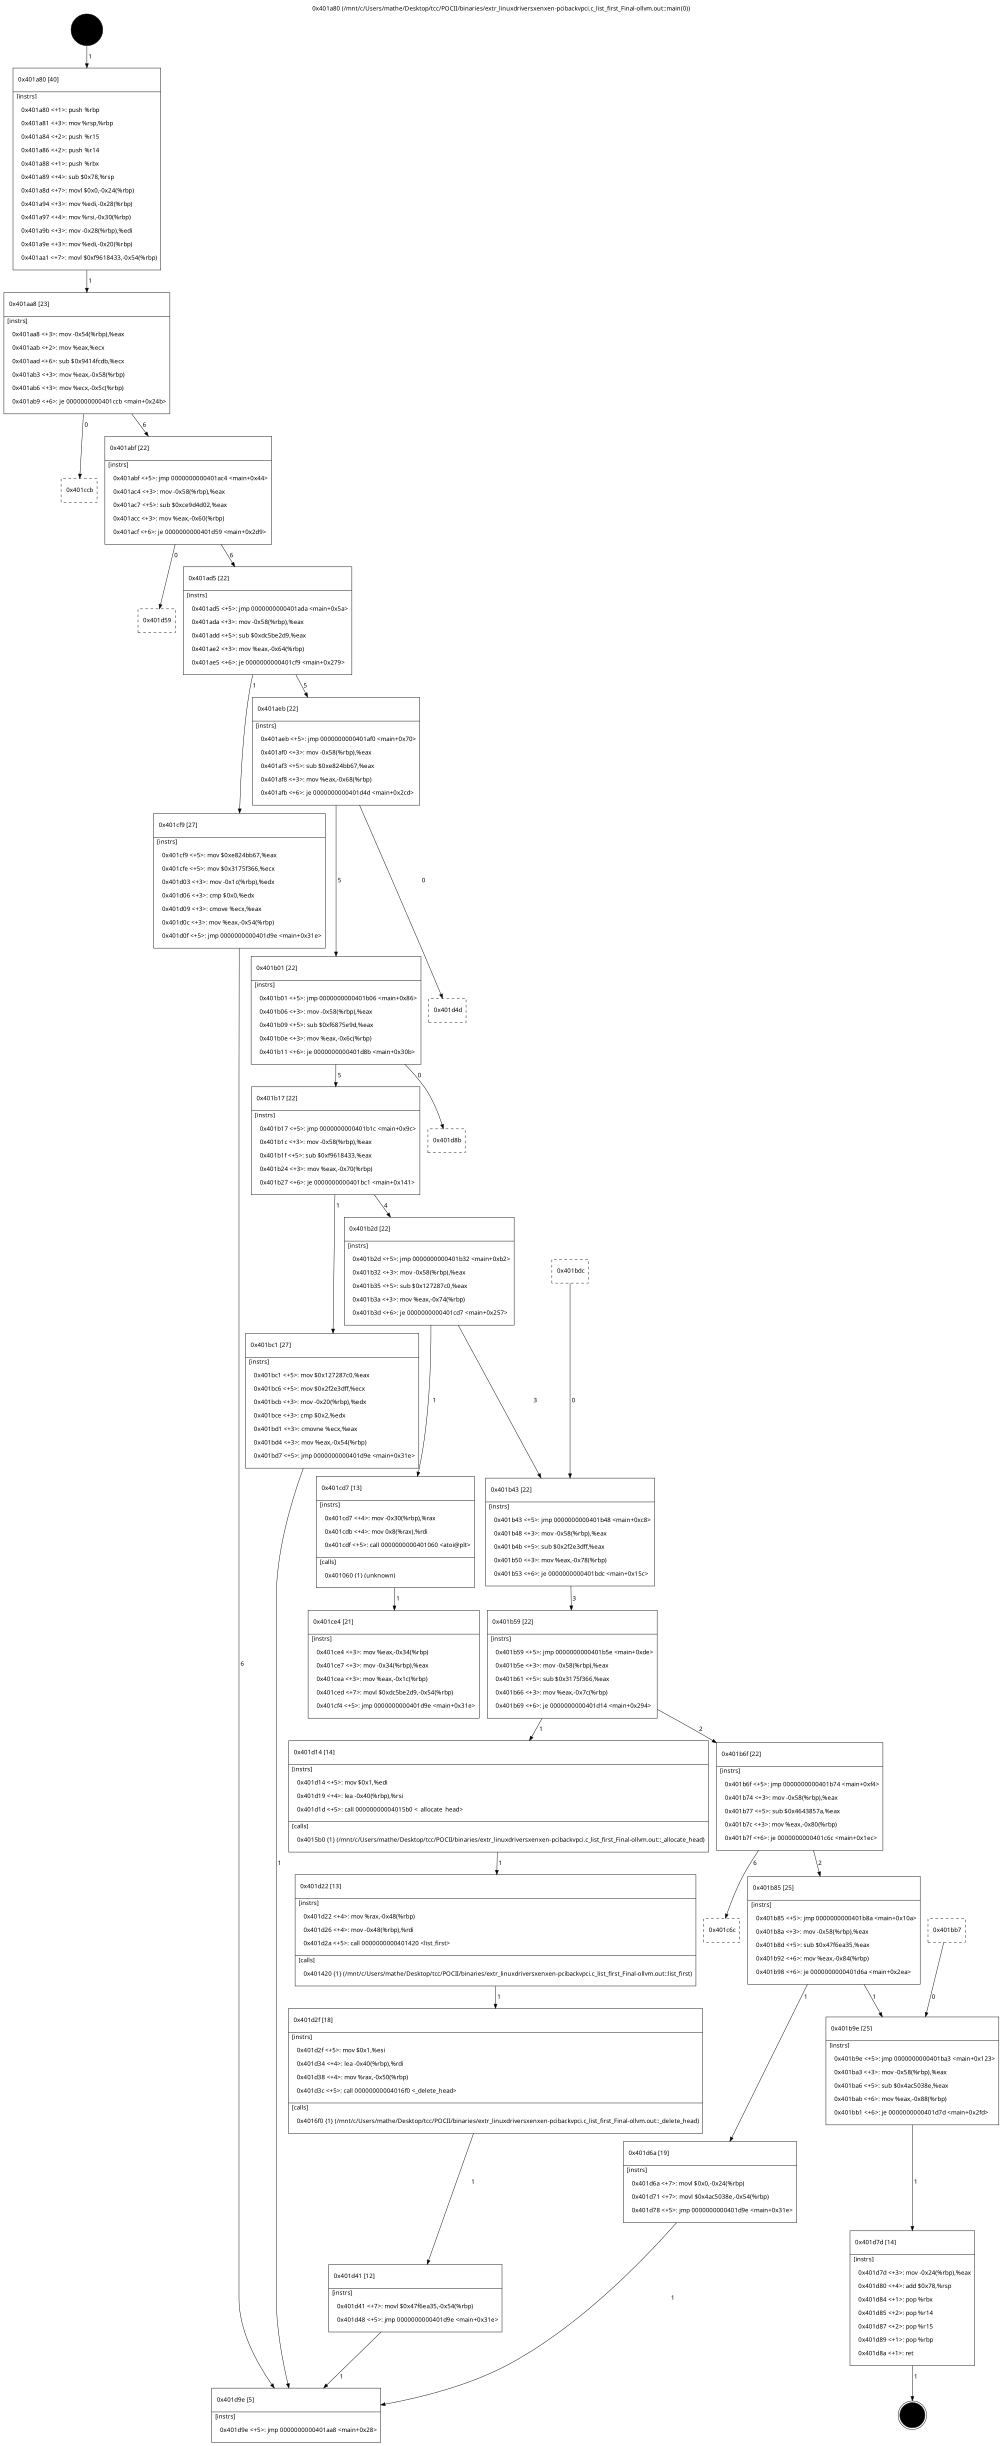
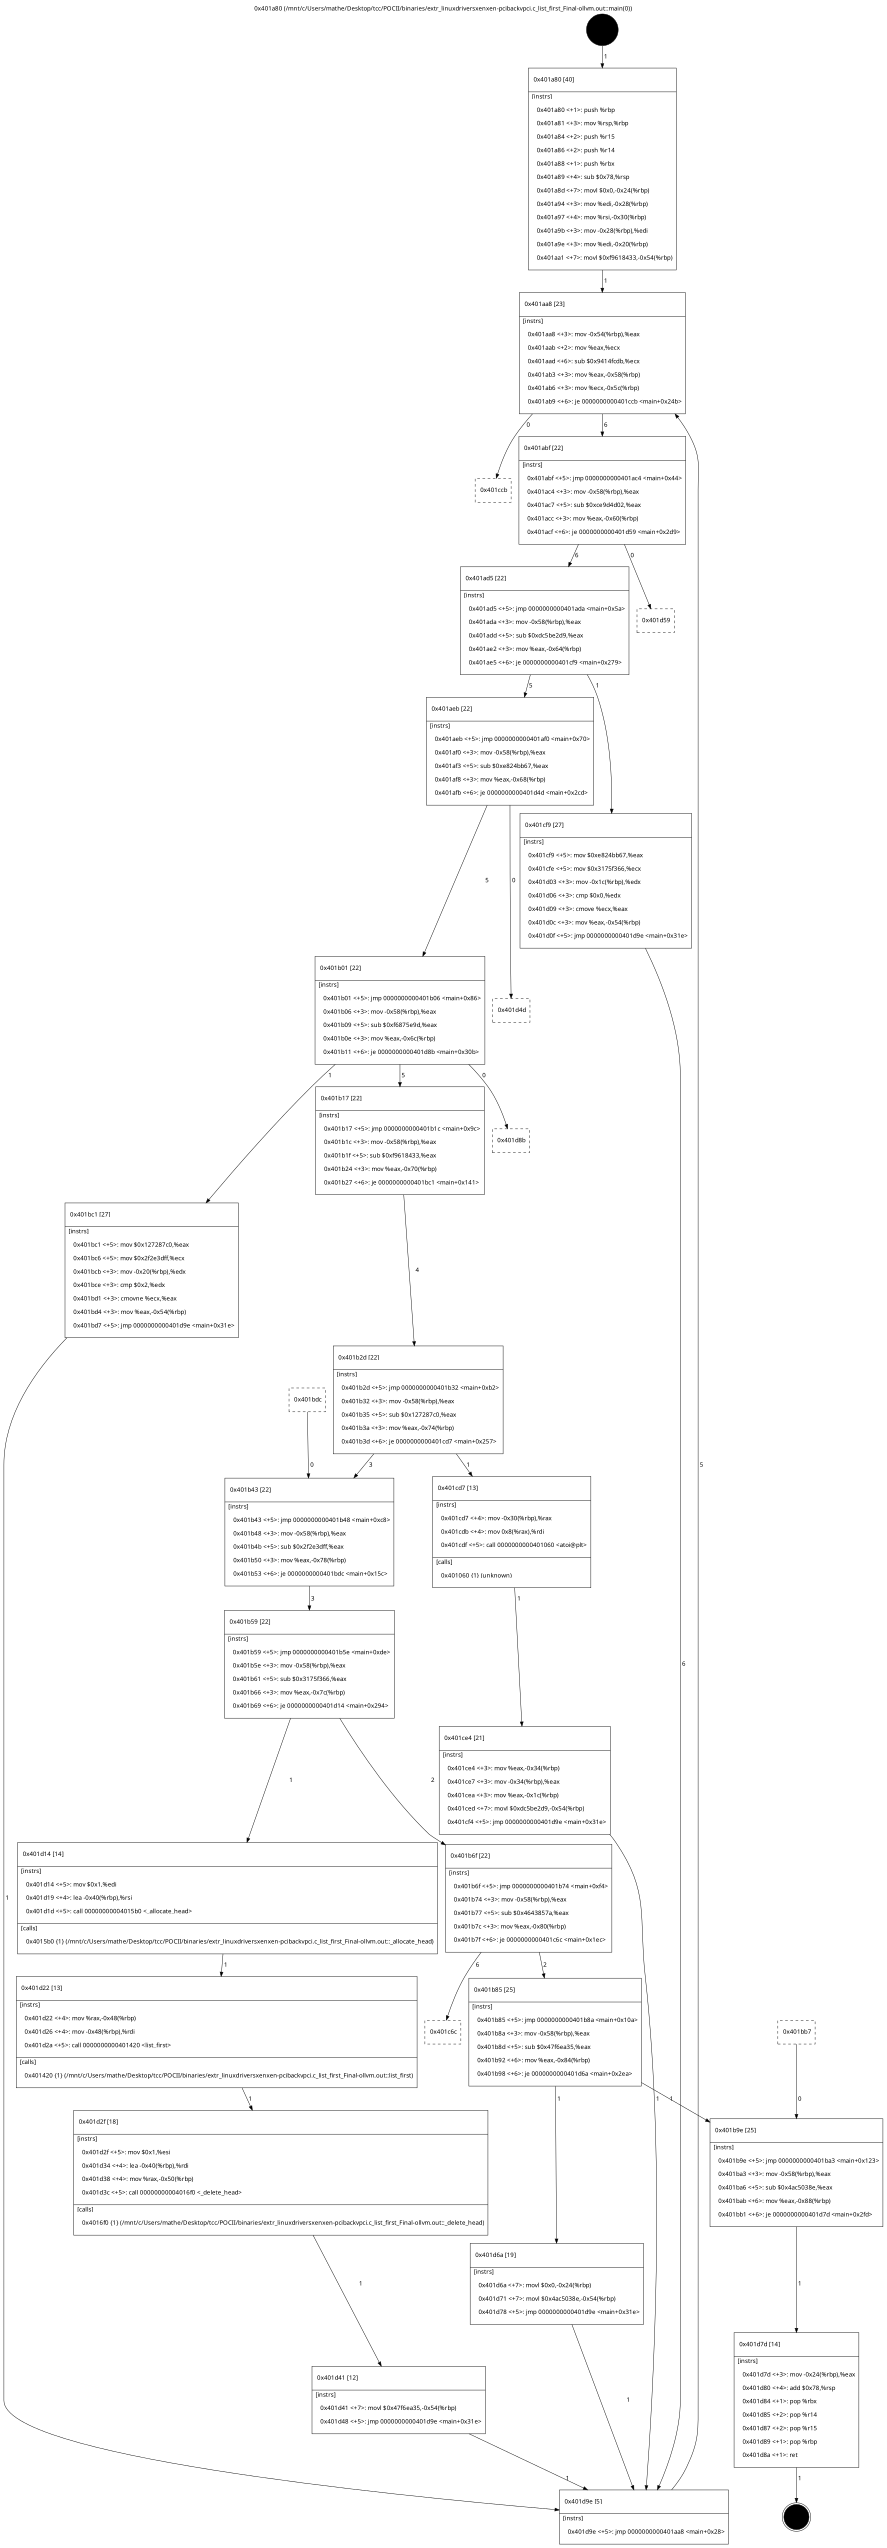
edge "0x401b17 [22]" -> "0x401bc1 [27]": now "0x401b01 [22]" -> "0x401bc1 [27]"
edge "0x401d9e [5]" -> "0x401aa8 [23]": added, label "5"
edge "0x401ce4 [21]" -> "0x401d9e [5]": added, label "1"
